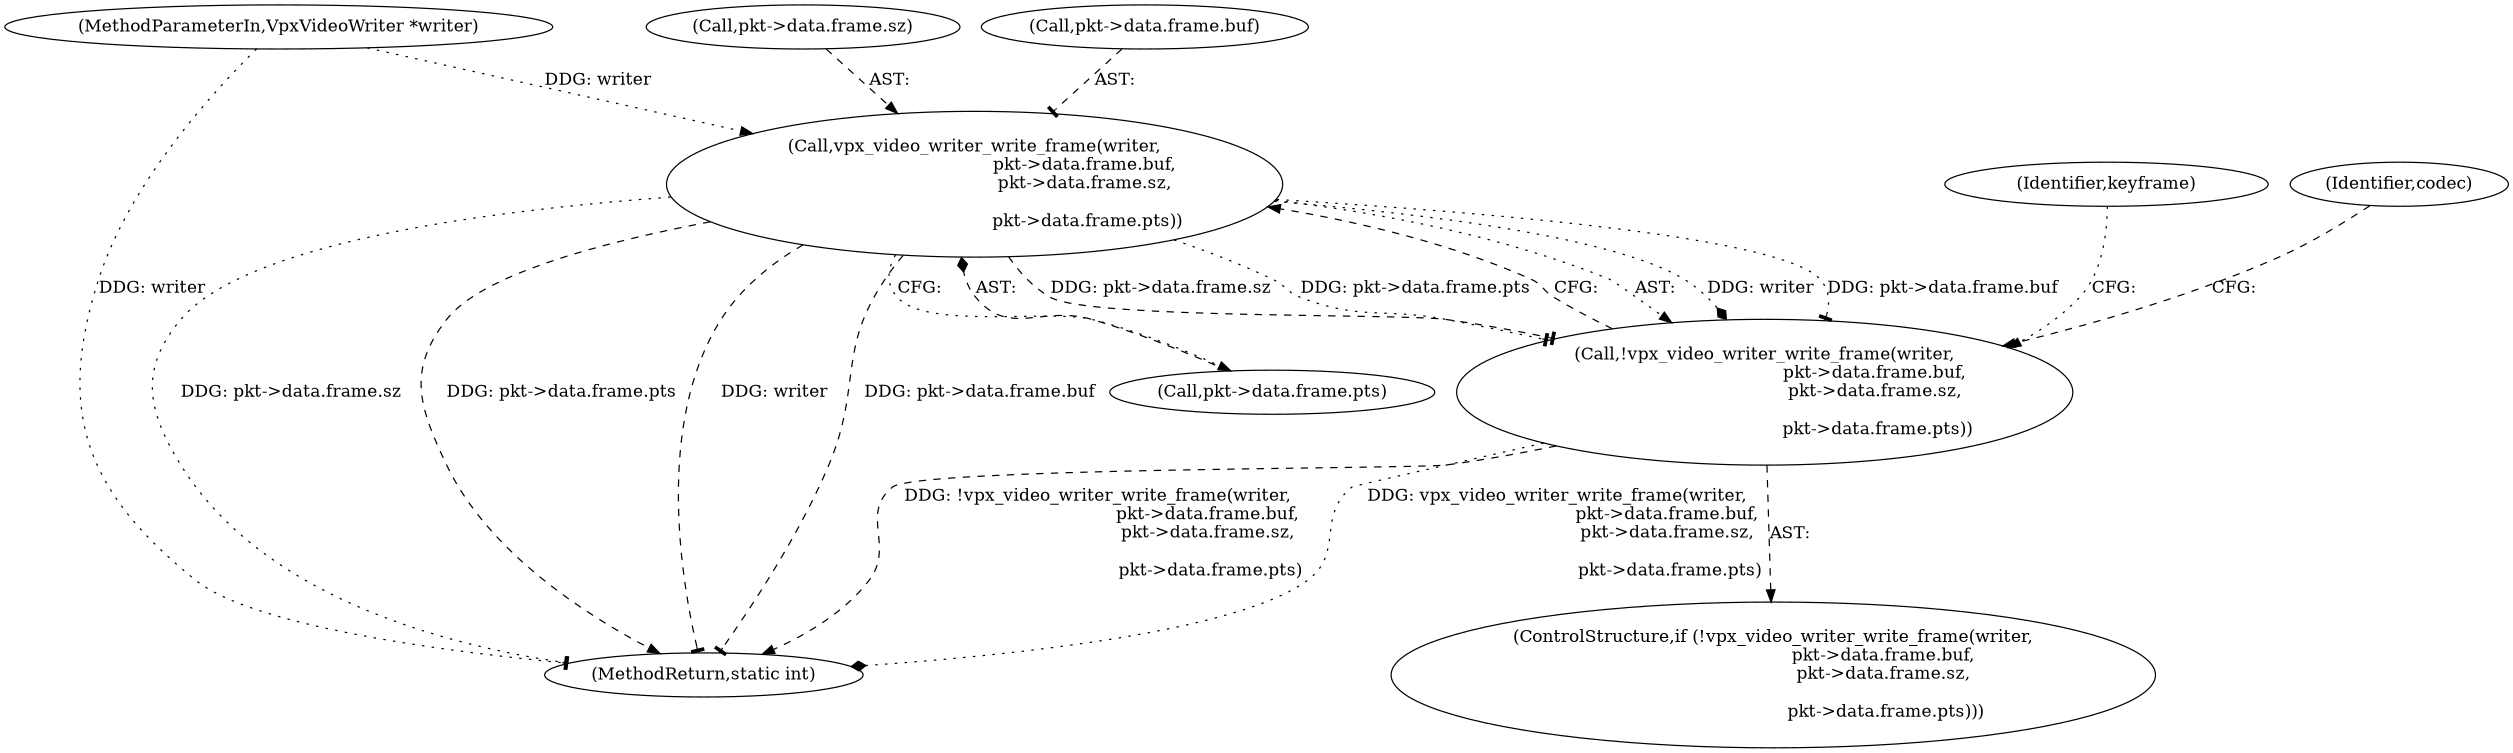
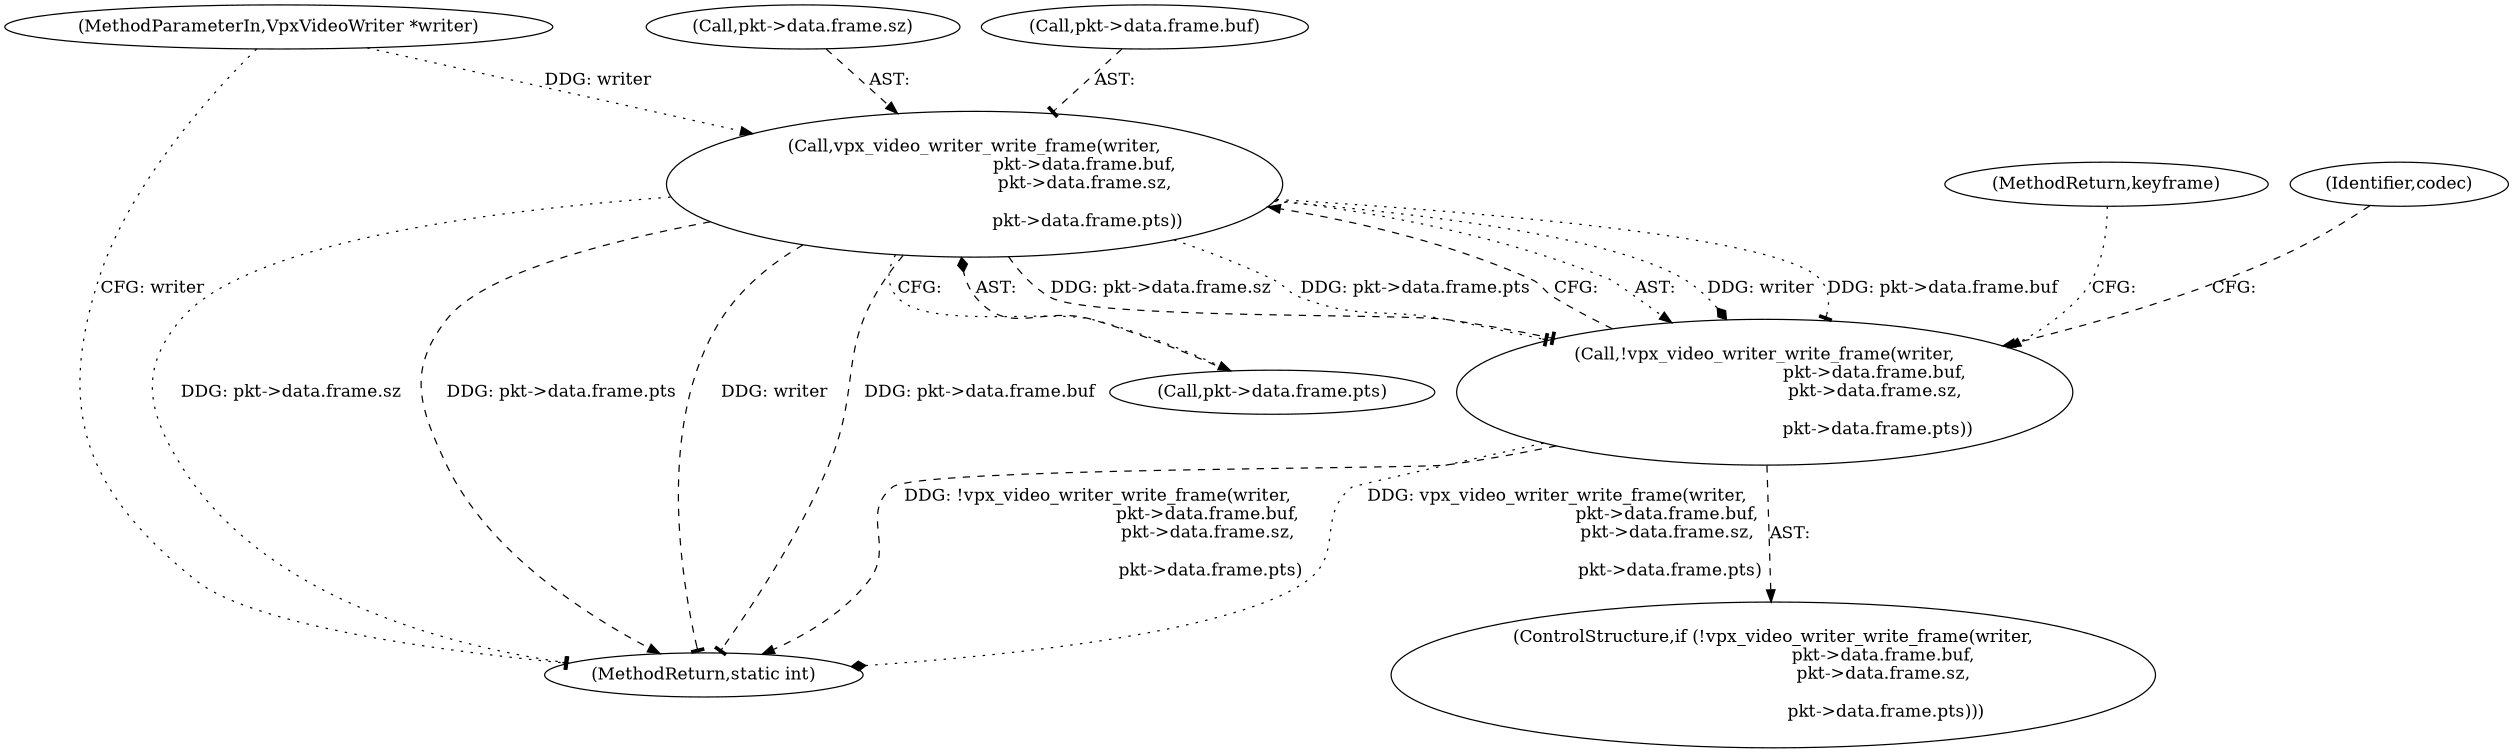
node "(Identifier,keyframe)": label "(Identifier,keyframe)" -> "(MethodReturn,keyframe)"
edge "(MethodParameterIn,VpxVideoWriter *writer)" -> "(MethodReturn,static int)": label "DDG: writer" -> "CFG: writer"
